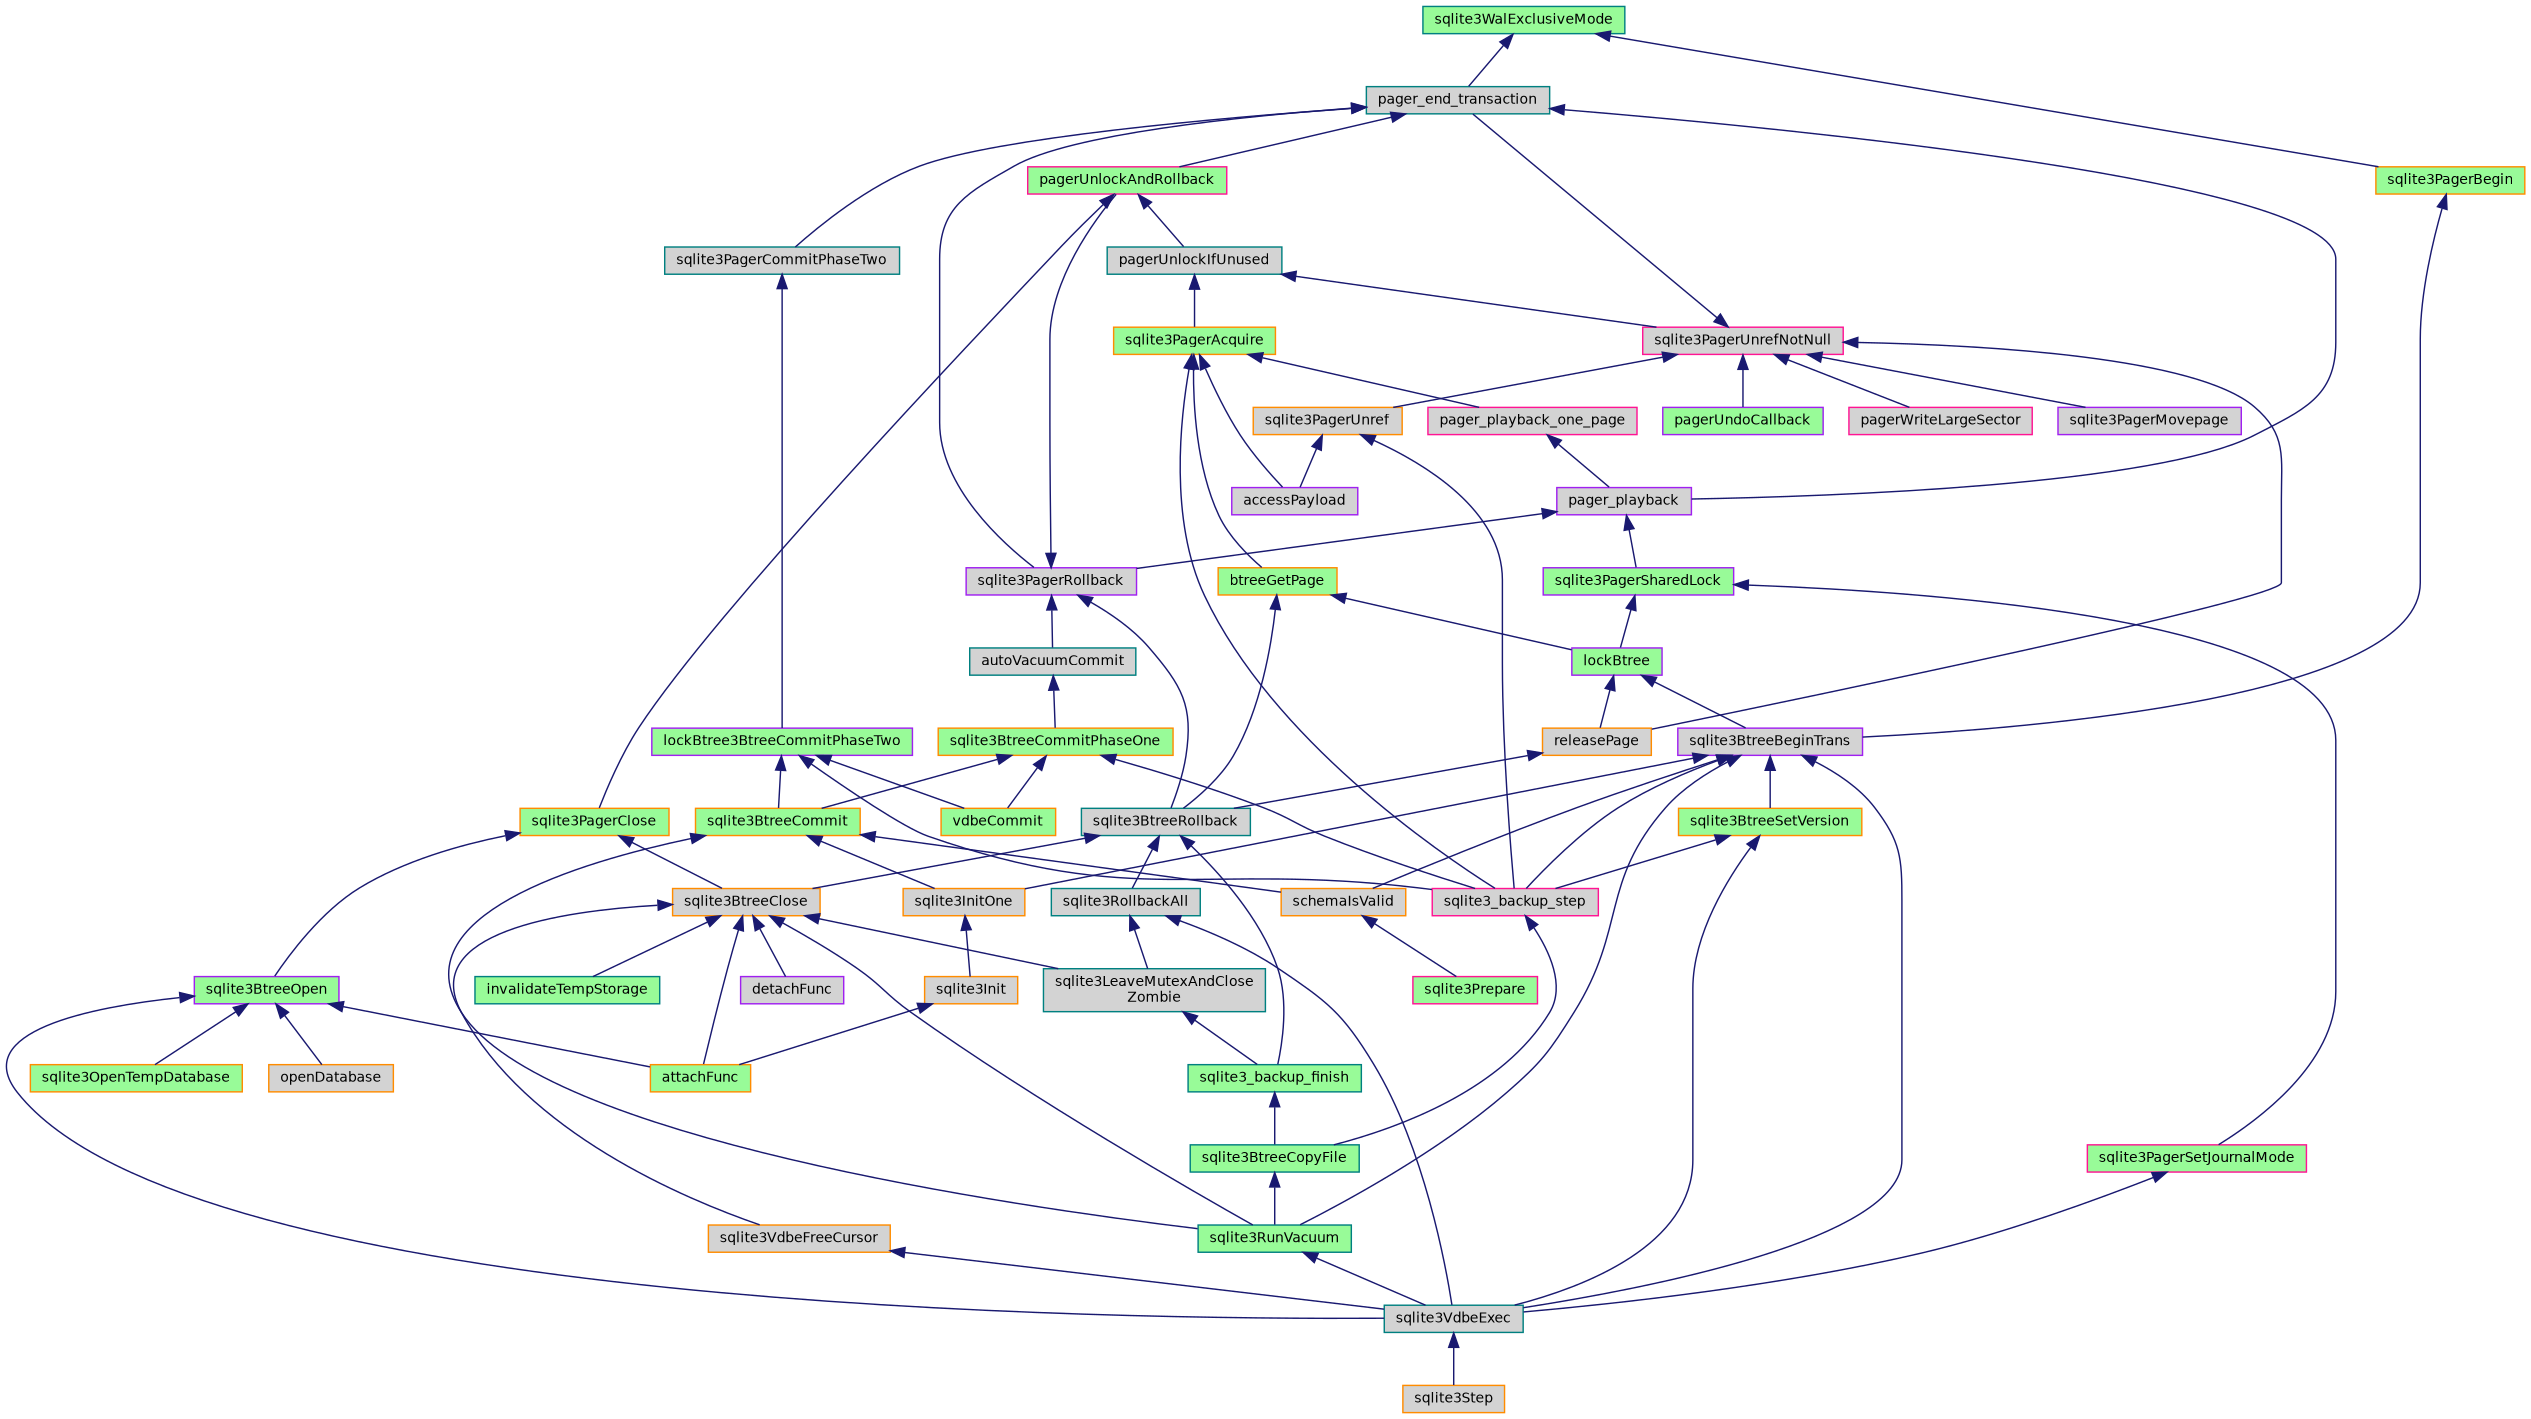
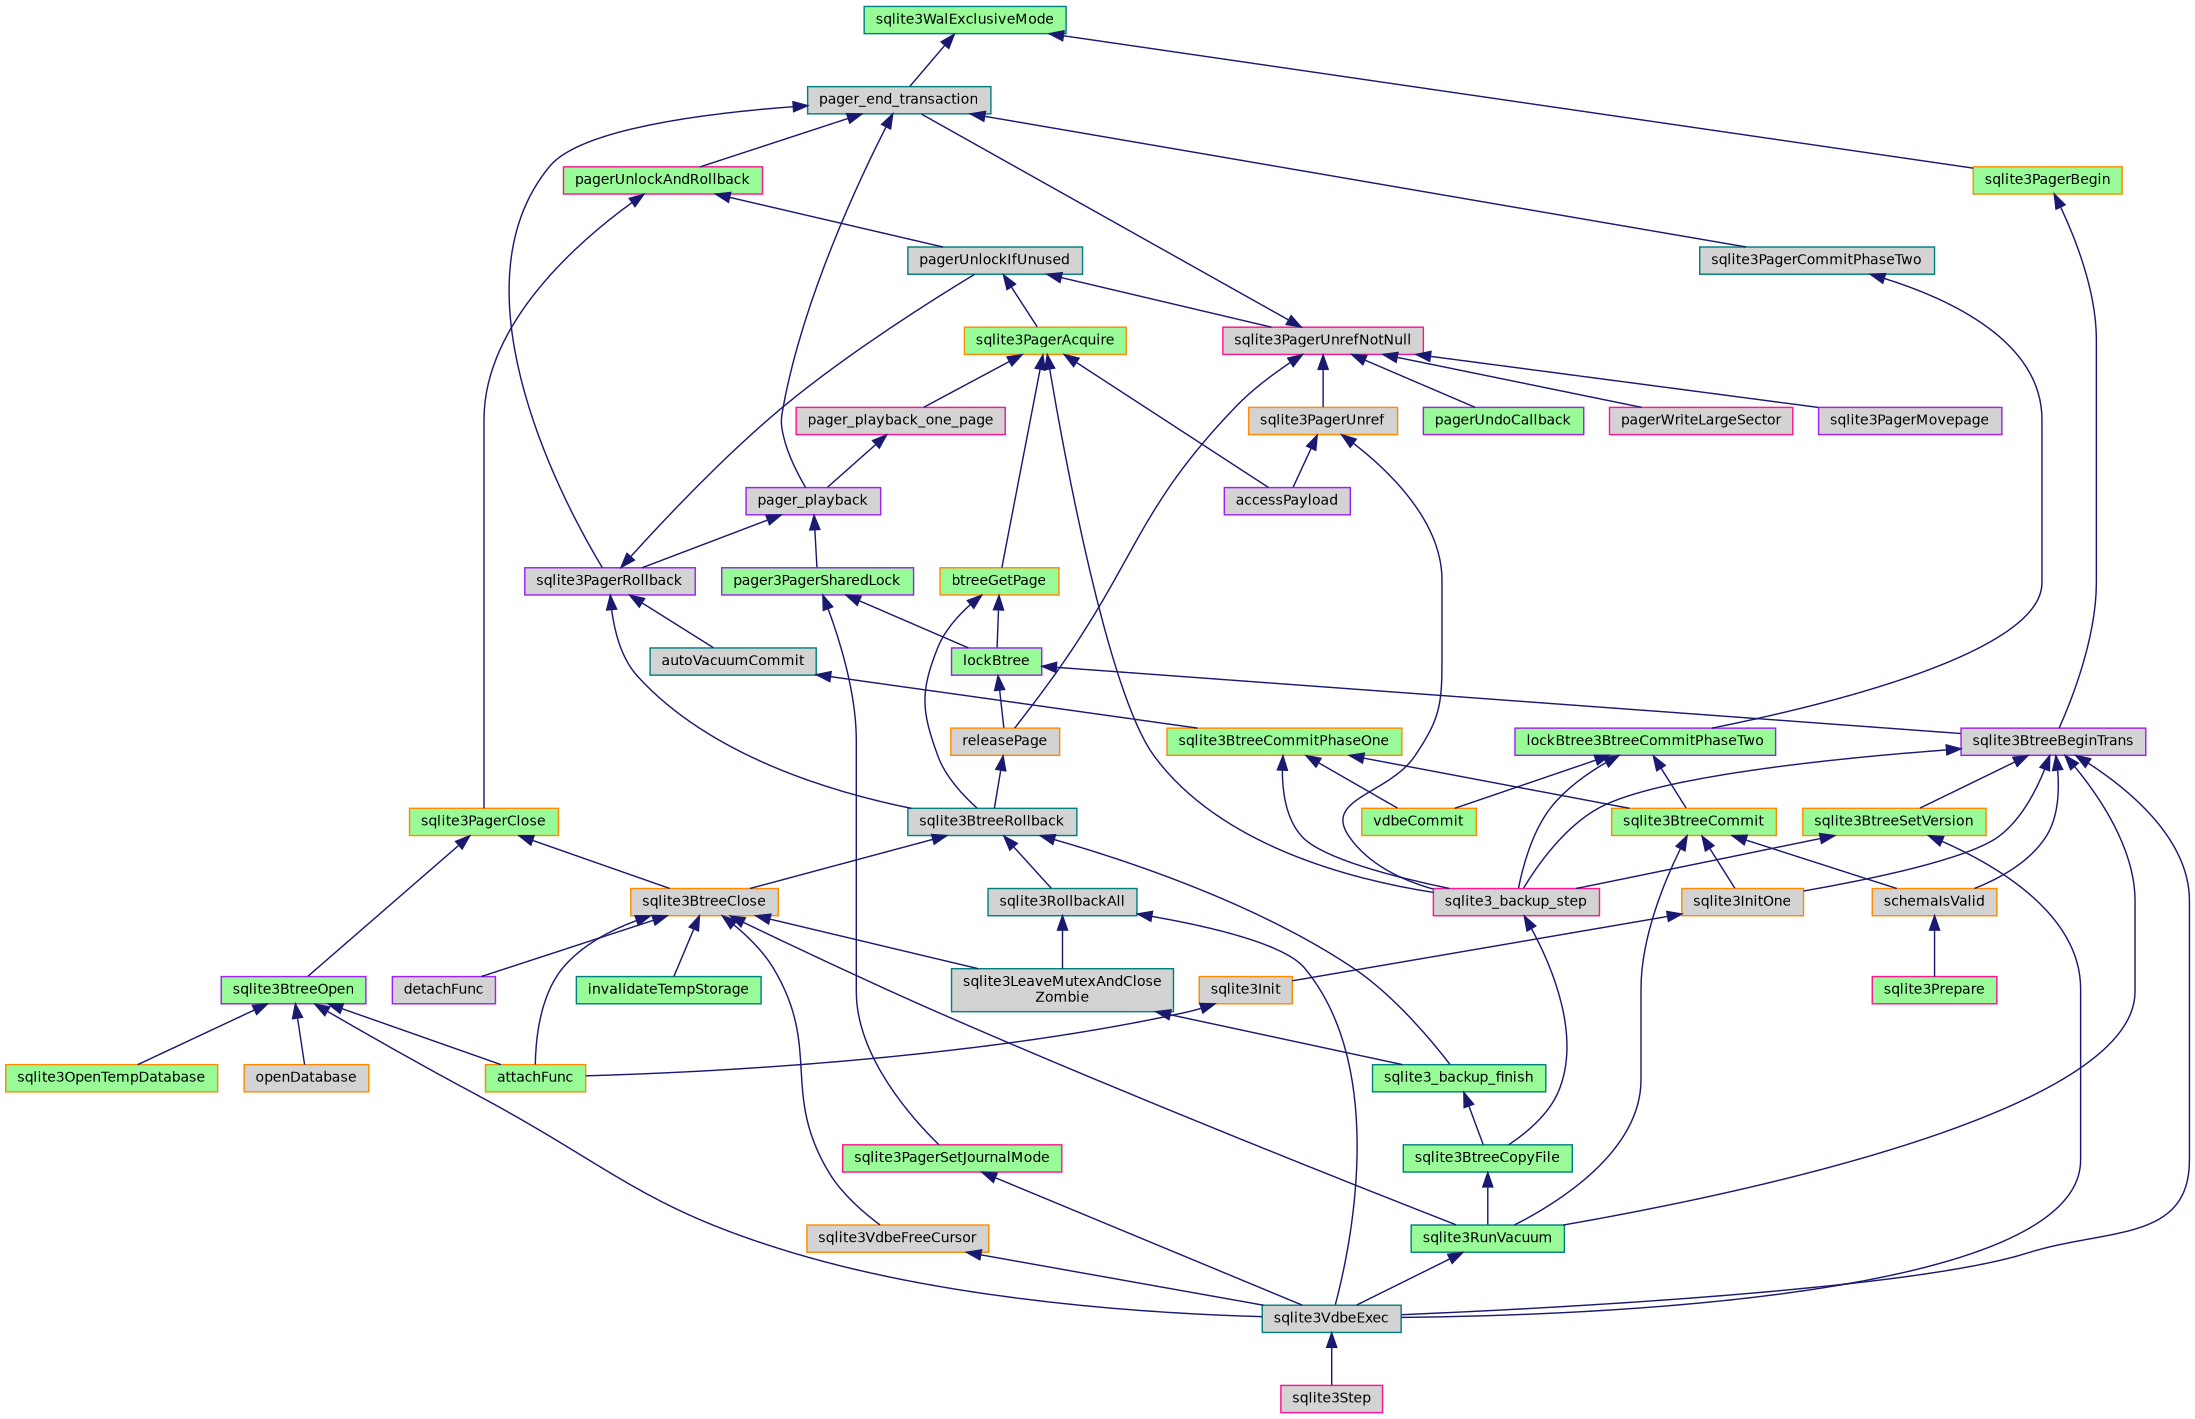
edge "pagerUnlockAndRollback" -> "sqlite3PagerRollback": now "pagerUnlockIfUnused" -> "sqlite3PagerRollback"
node "sqlite3PagerSharedLock": label "sqlite3PagerSharedLock" -> "pager3PagerSharedLock"
node "sqlite3Step": color darkorange -> deeppink
